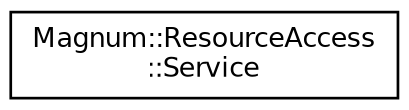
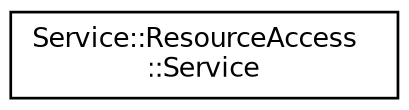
node "Magnum::ResourceAccess ::Service": label "Magnum::ResourceAccess ::Service" -> "Service::ResourceAccess ::Service"
